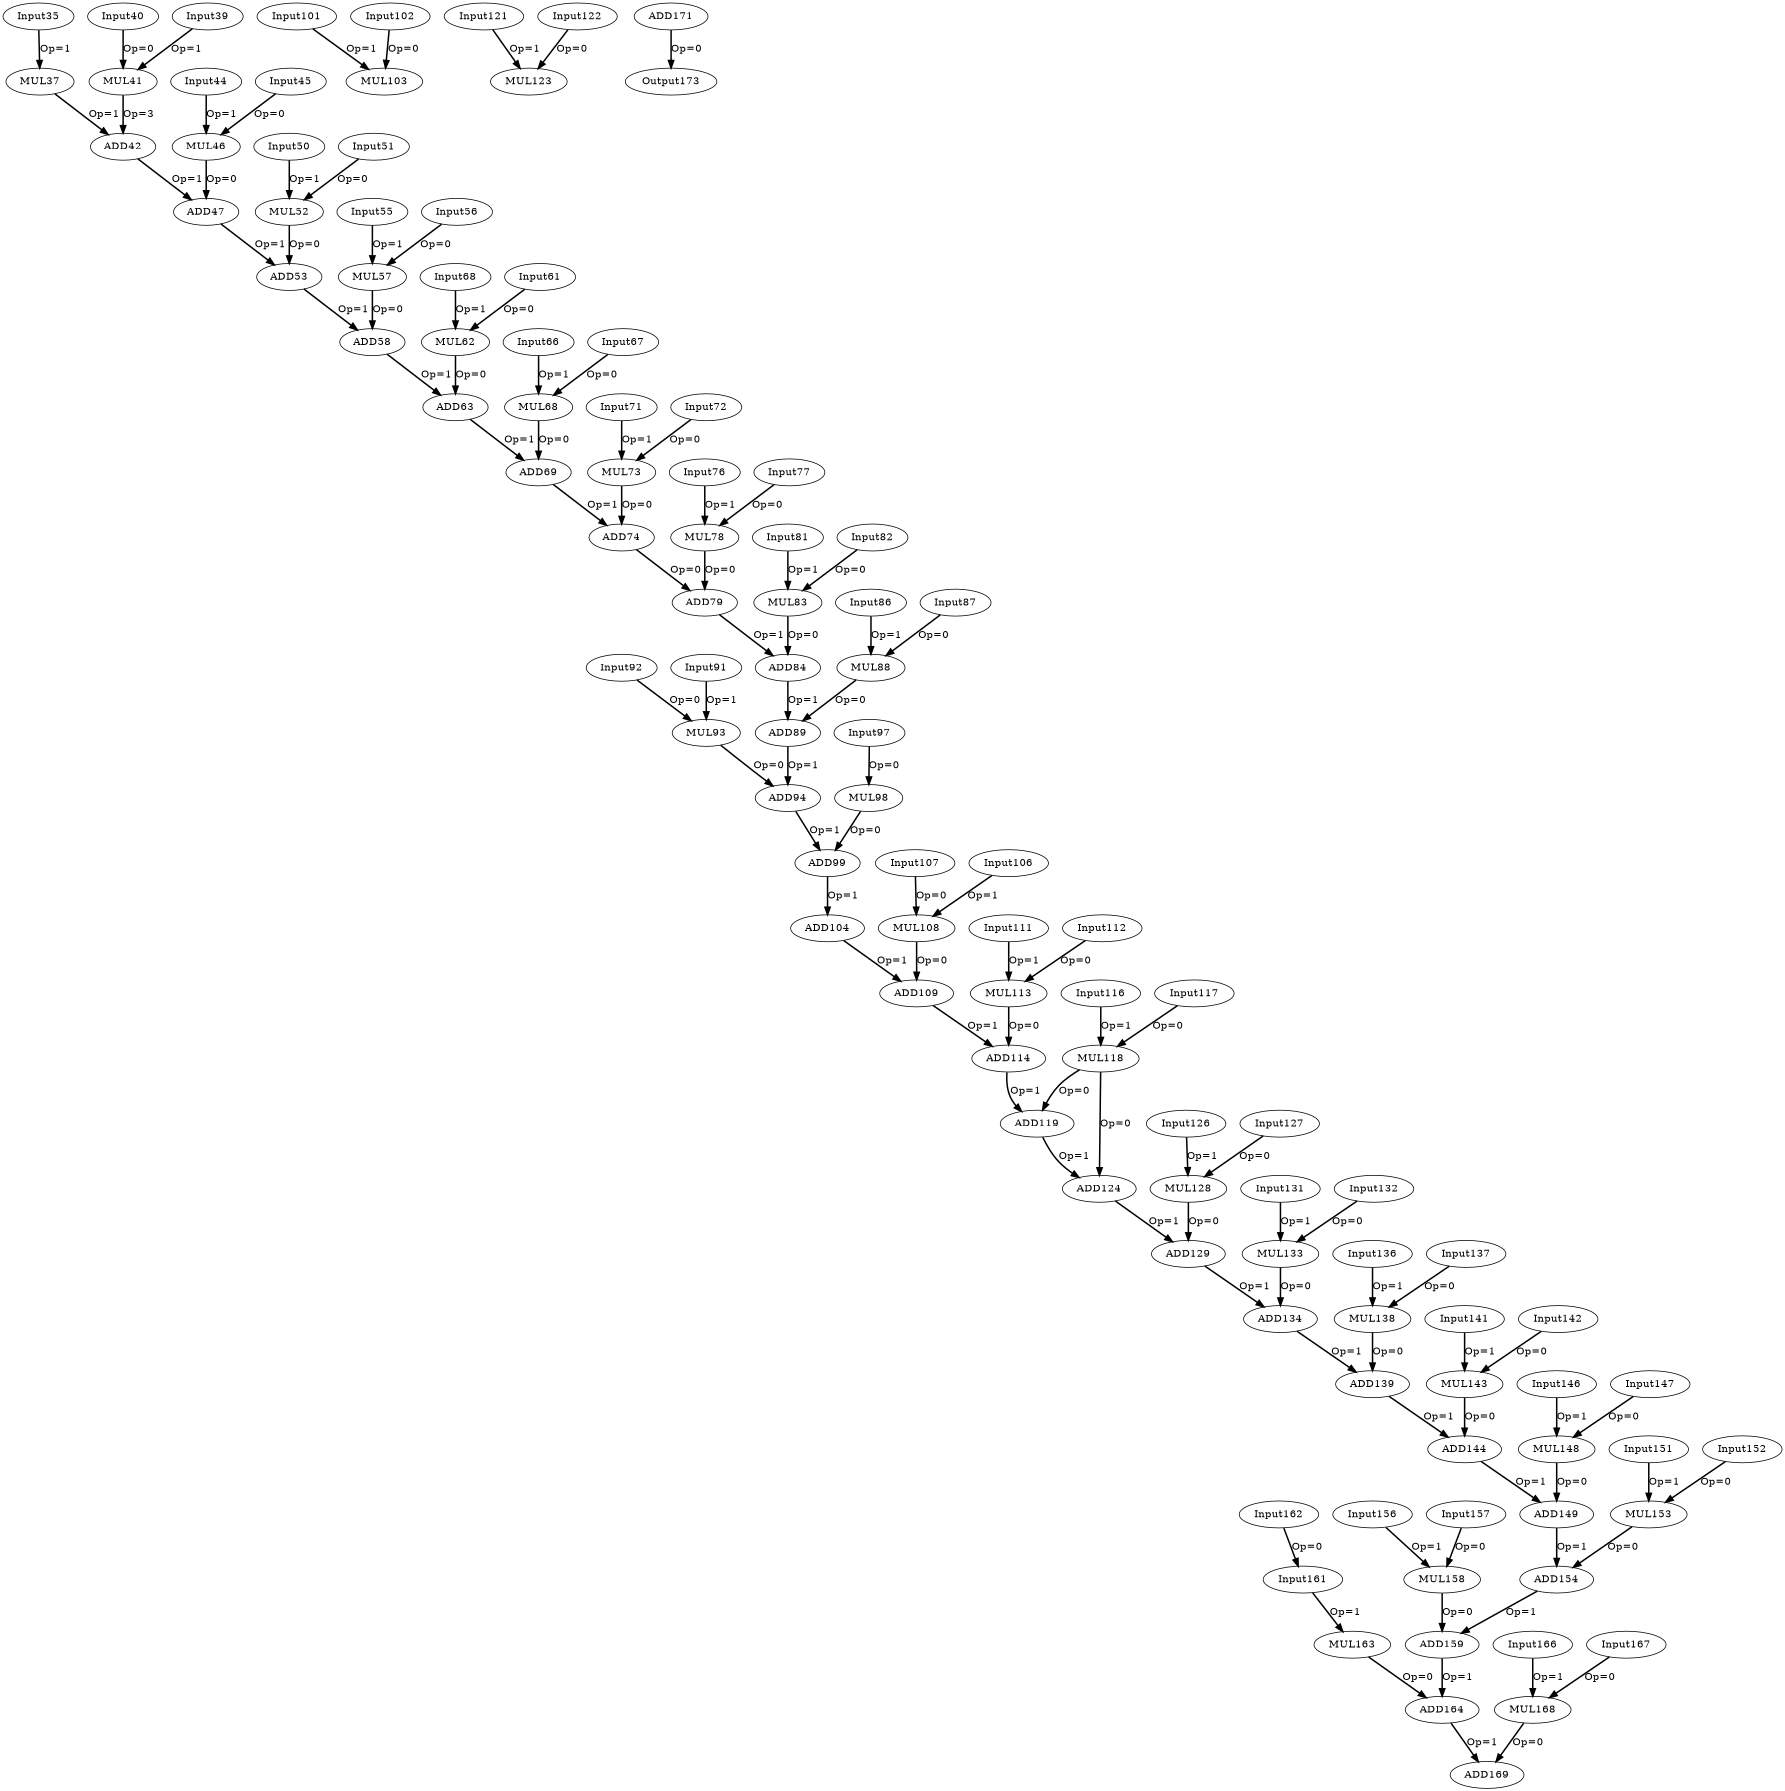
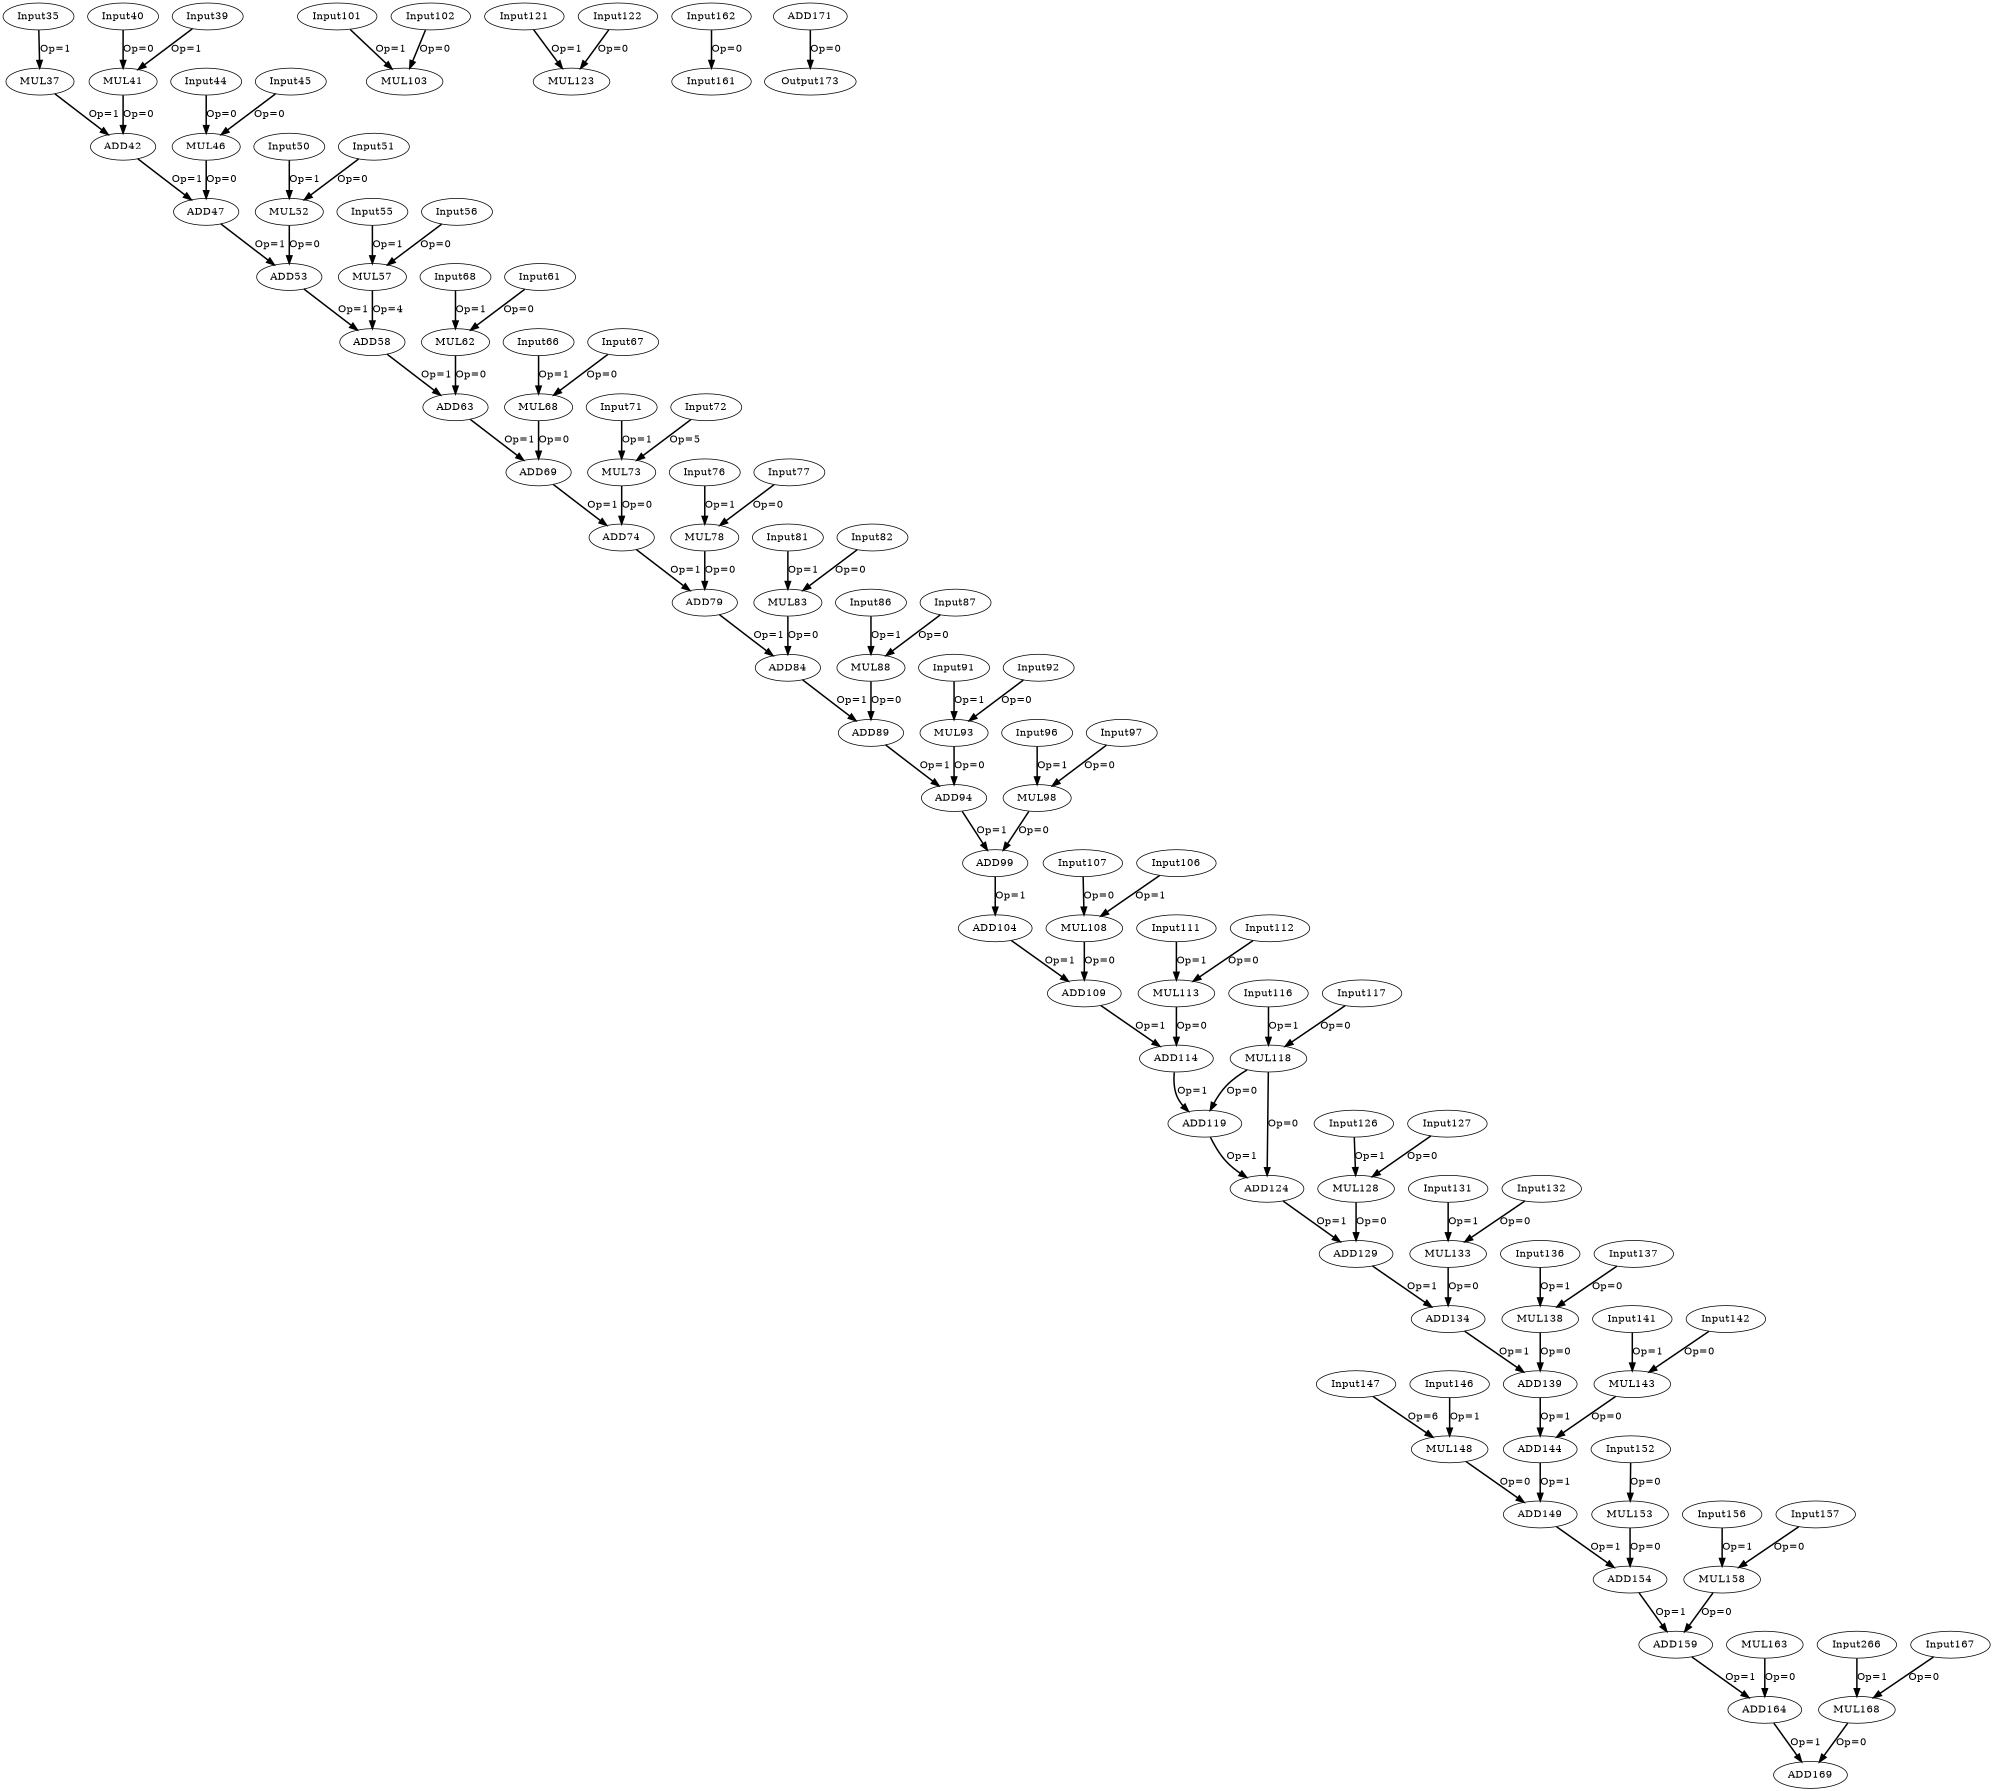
edge "MUL41" -> "ADD42": label "Op=3" -> "Op=0"
edge "Input44" -> "MUL46": label "Op=1" -> "Op=0"
edge "MUL57" -> "ADD58": label "Op=0" -> "Op=4"
edge "Input72" -> "MUL73": label "Op=0" -> "Op=5"
edge "ADD74" -> "ADD79": label "Op=0" -> "Op=1"
node "Input96": added
edge "Input147" -> "MUL148": label "Op=0" -> "Op=6"
node "Input151": removed
edge "Input161" -> "MUL163": removed, label "Op=1"
node "Input166": label "Input166" -> "Input266"
